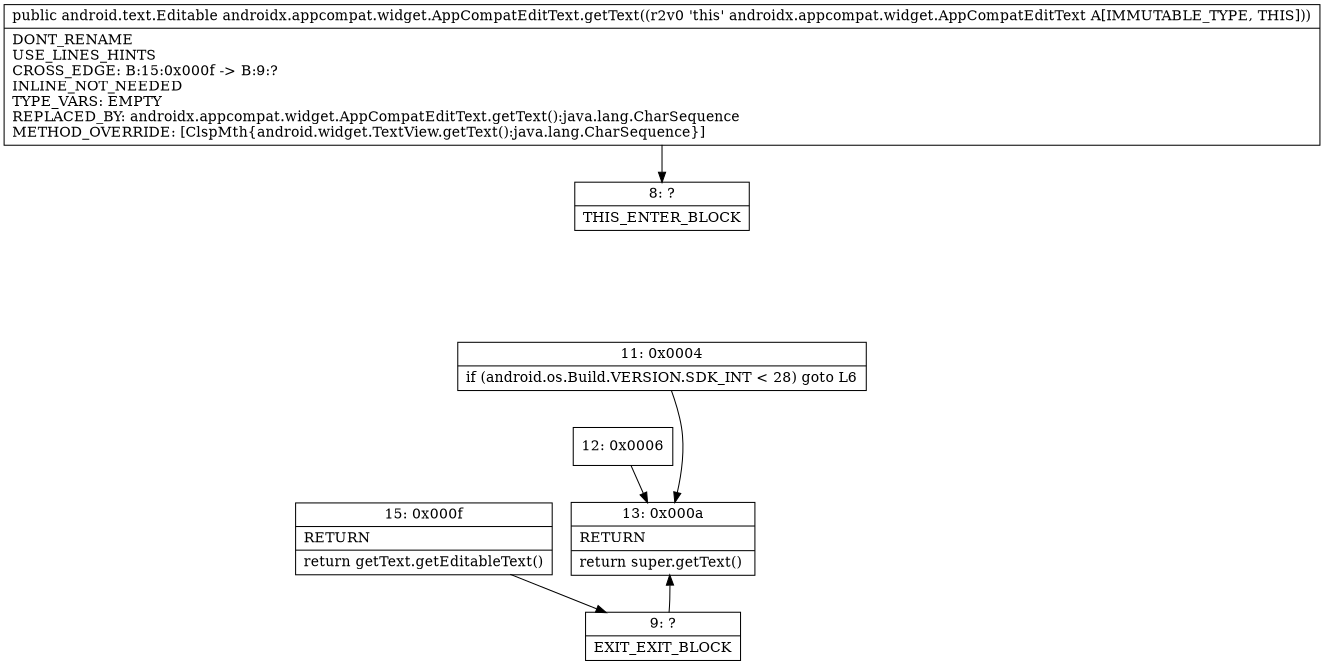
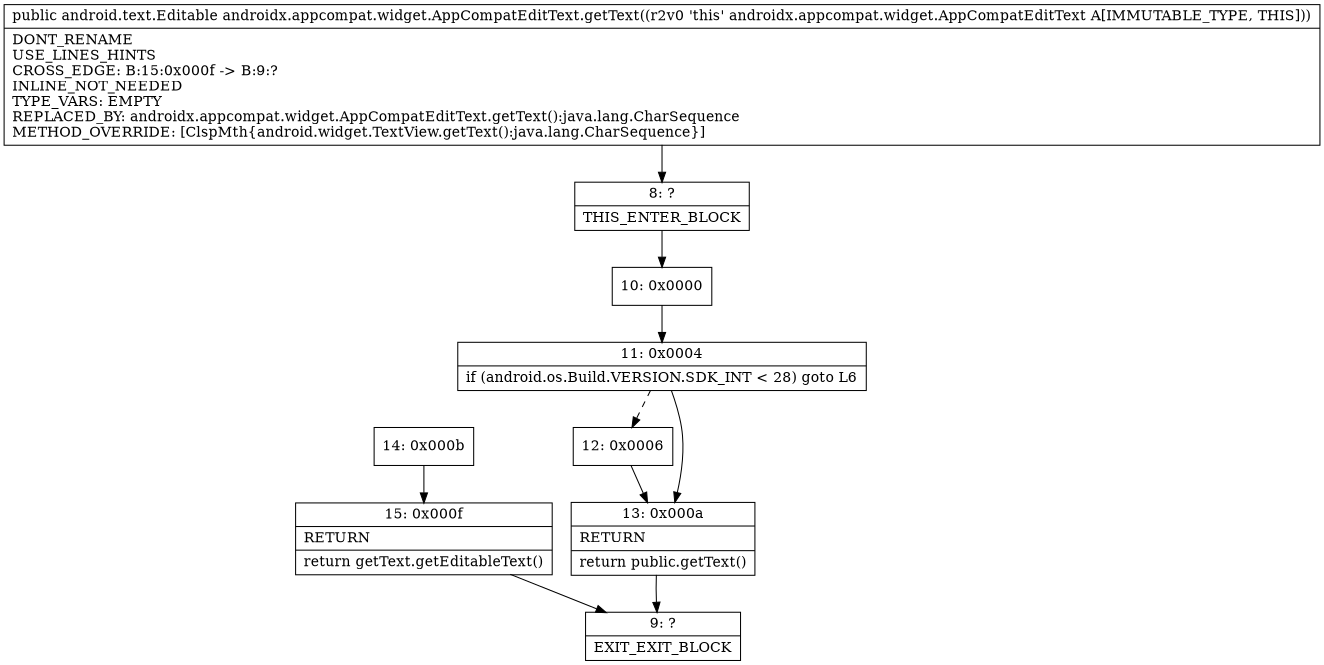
node "10: 0x0000": added
edge "11: 0x0004" -> "12: 0x0006": added
node "14: 0x000b": added
node "13: 0x000a": text "return super.getText()" -> "return public.getText()"
edge "9: ?" -> "13: 0x000a": reversed
